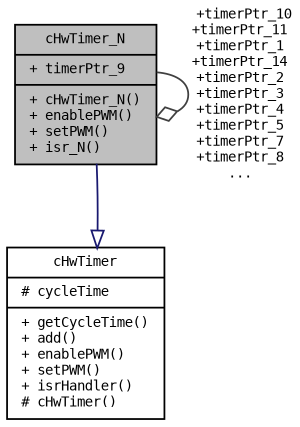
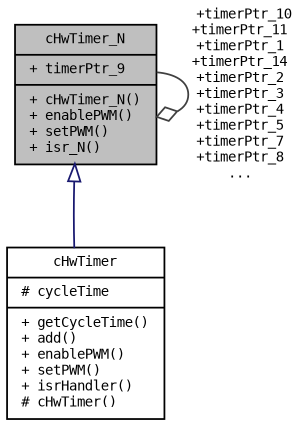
edge "cHwTimer_N" -> "cHwTimer": reversed
